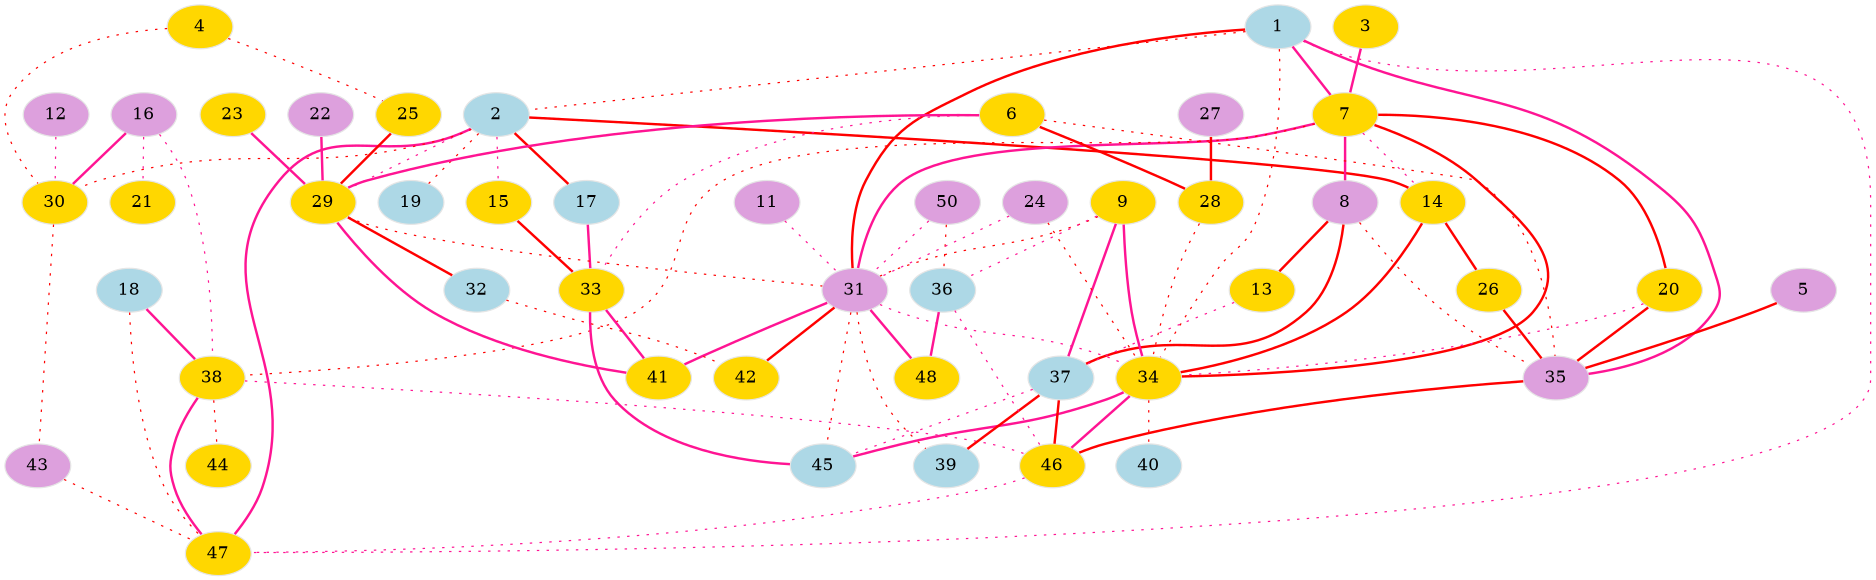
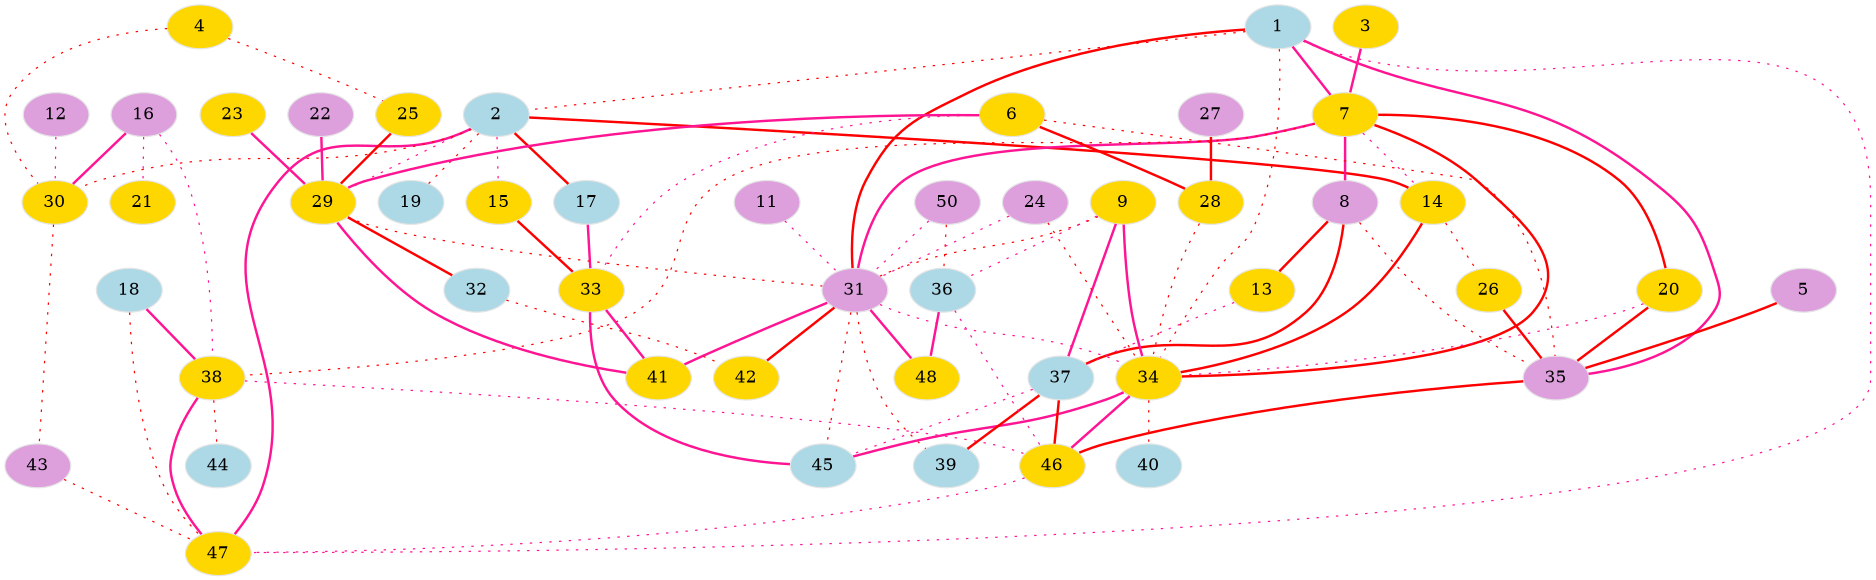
edge "14" -- "26": style bold -> dotted
node "44": fillcolor gold -> lightblue
